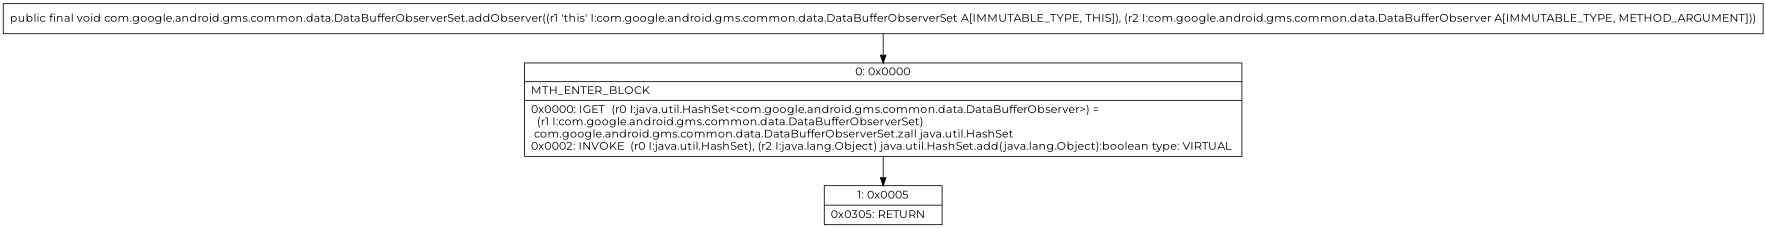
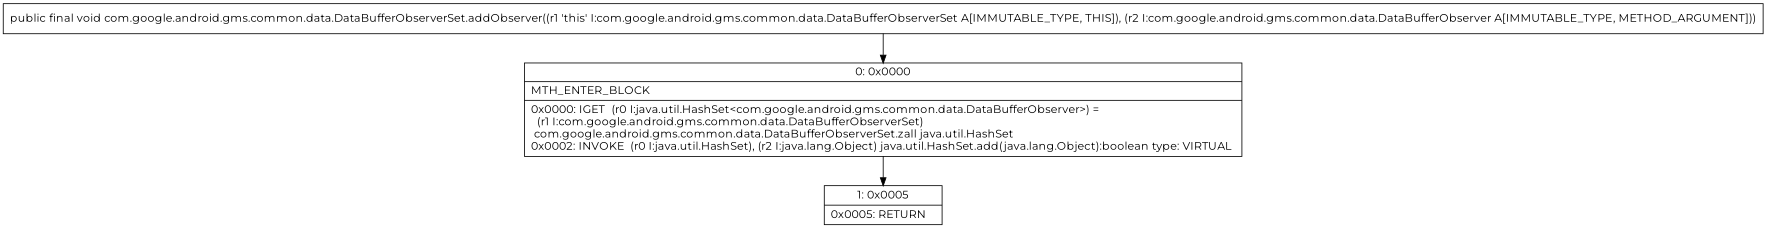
node "1: 0x0005": text "0x0305: RETURN" -> "0x0005: RETURN"
